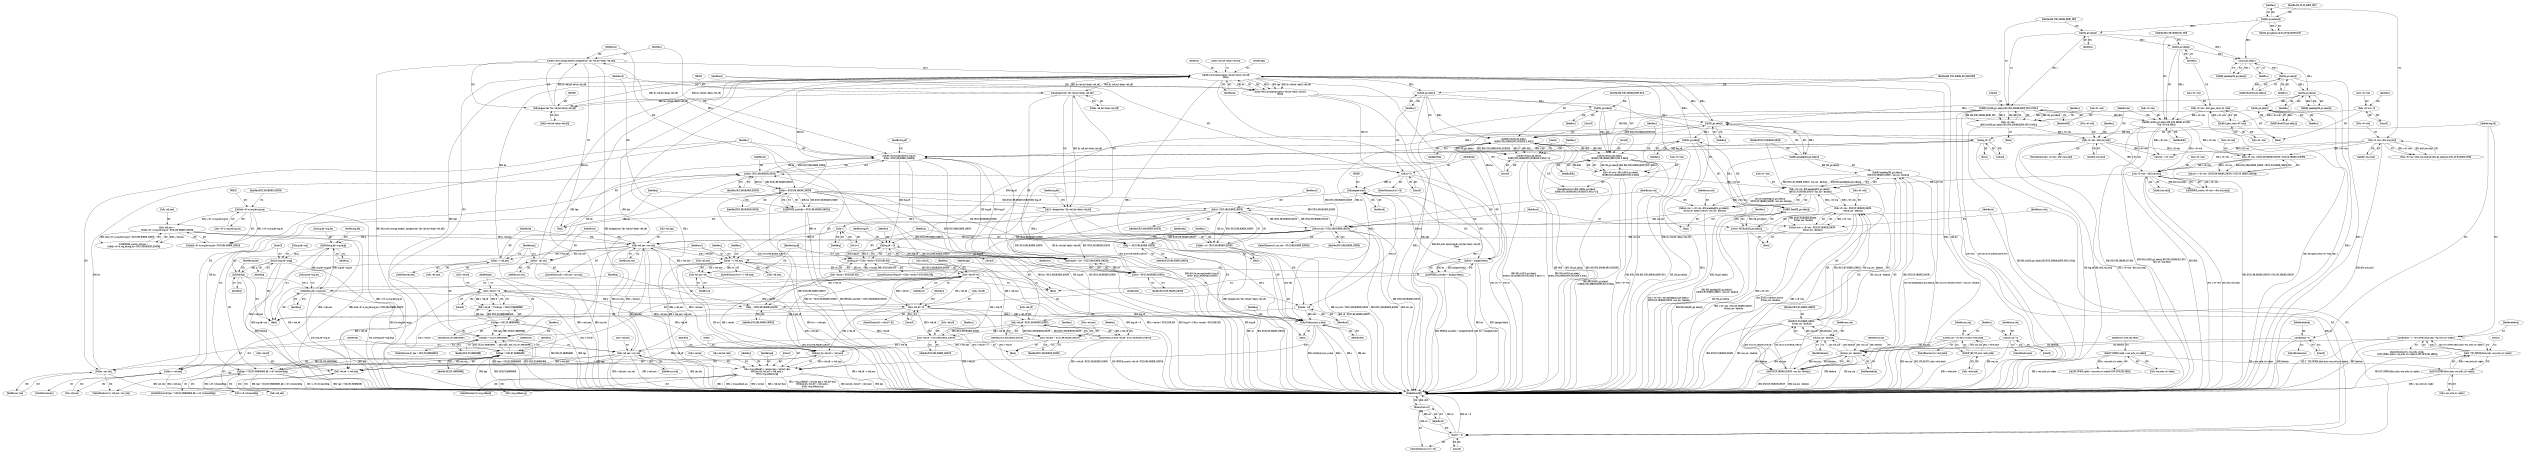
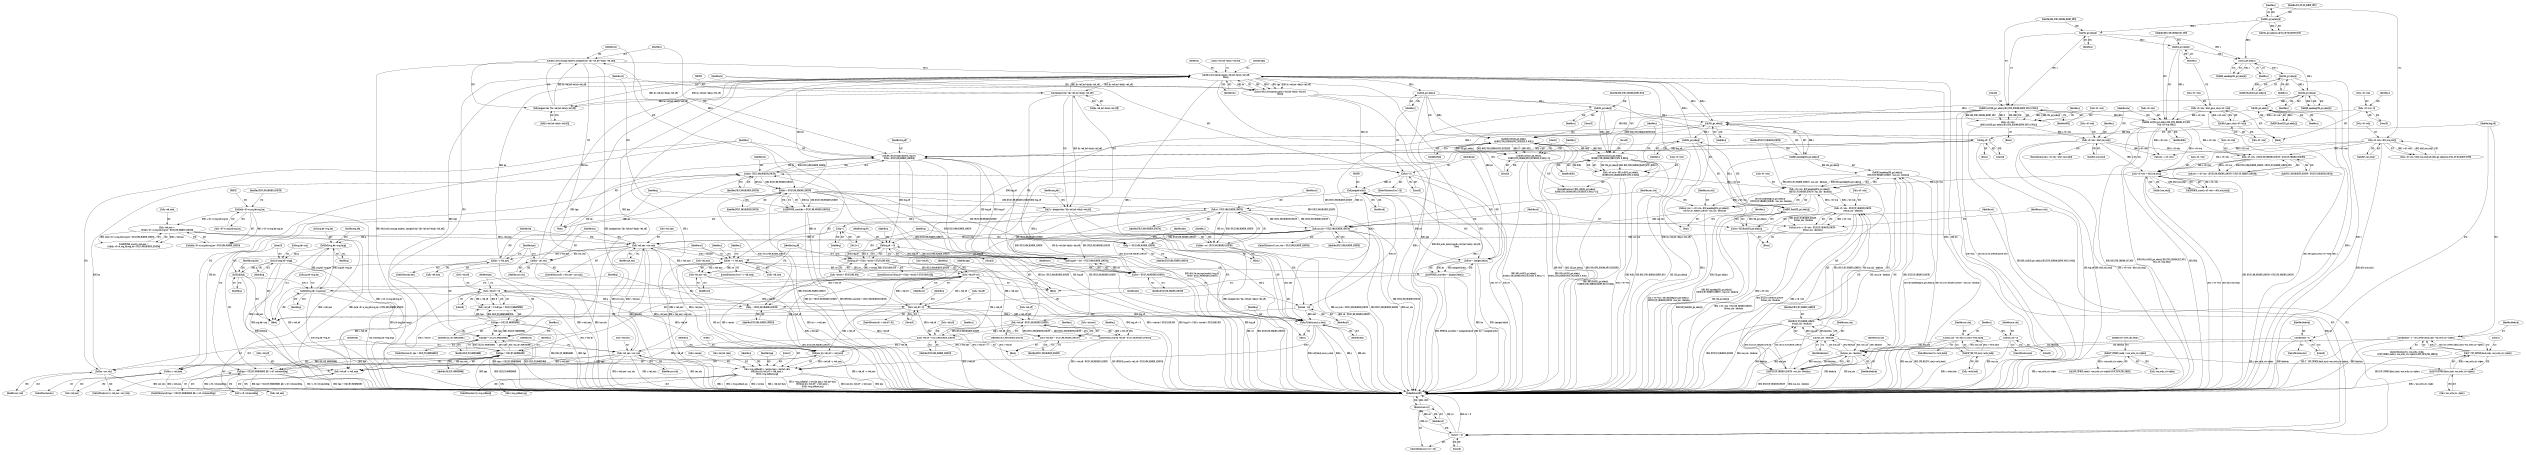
node "(Identifier,BIO_CTRL_DGRAM_MTU_EXCEEDED)": removed
node "1000494": removed
node "(Call,DTLS1_HM_HEADER_LENGTH + DTLS1_RT_HEADER_LENGTH)": added
